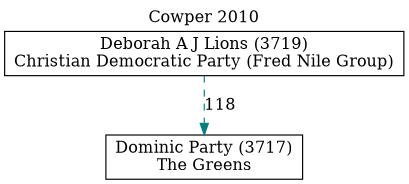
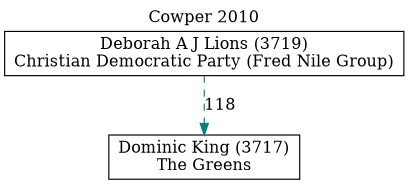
node "Dominic Party (3717) The Greens": label "Dominic Party (3717) The Greens" -> "Dominic King (3717) The Greens"
